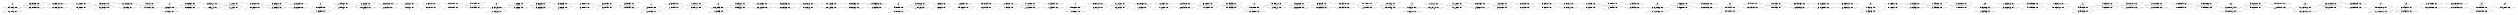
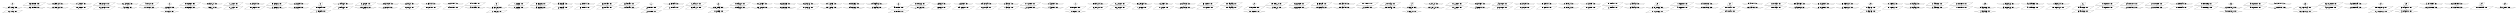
node "124 (1050-1140) (T-T)": label "124 (1050-1140) (T-T)" -> "124 (1050-1149) (T-T)"
node "29 (1120-1190) (T-G)": removed
